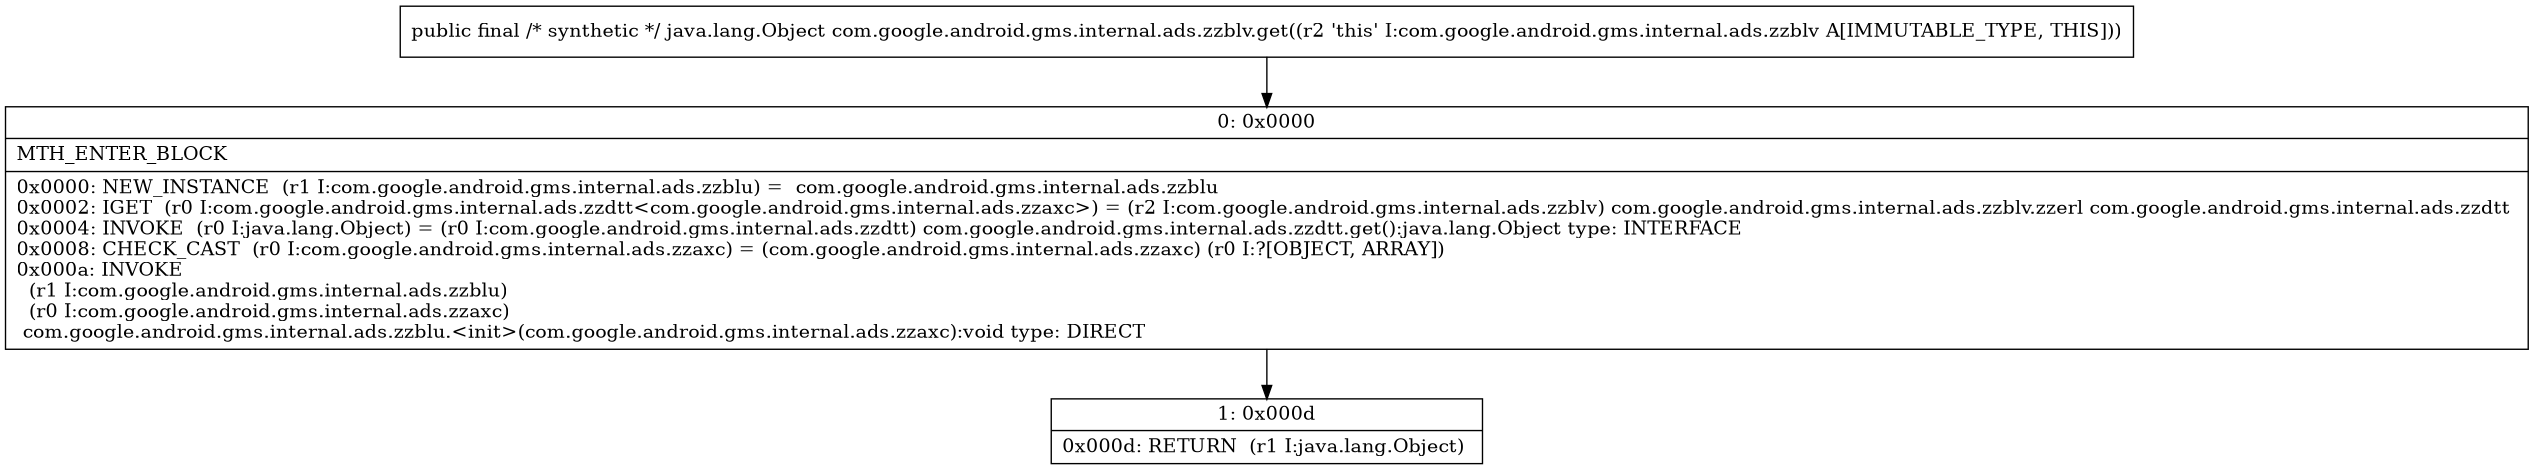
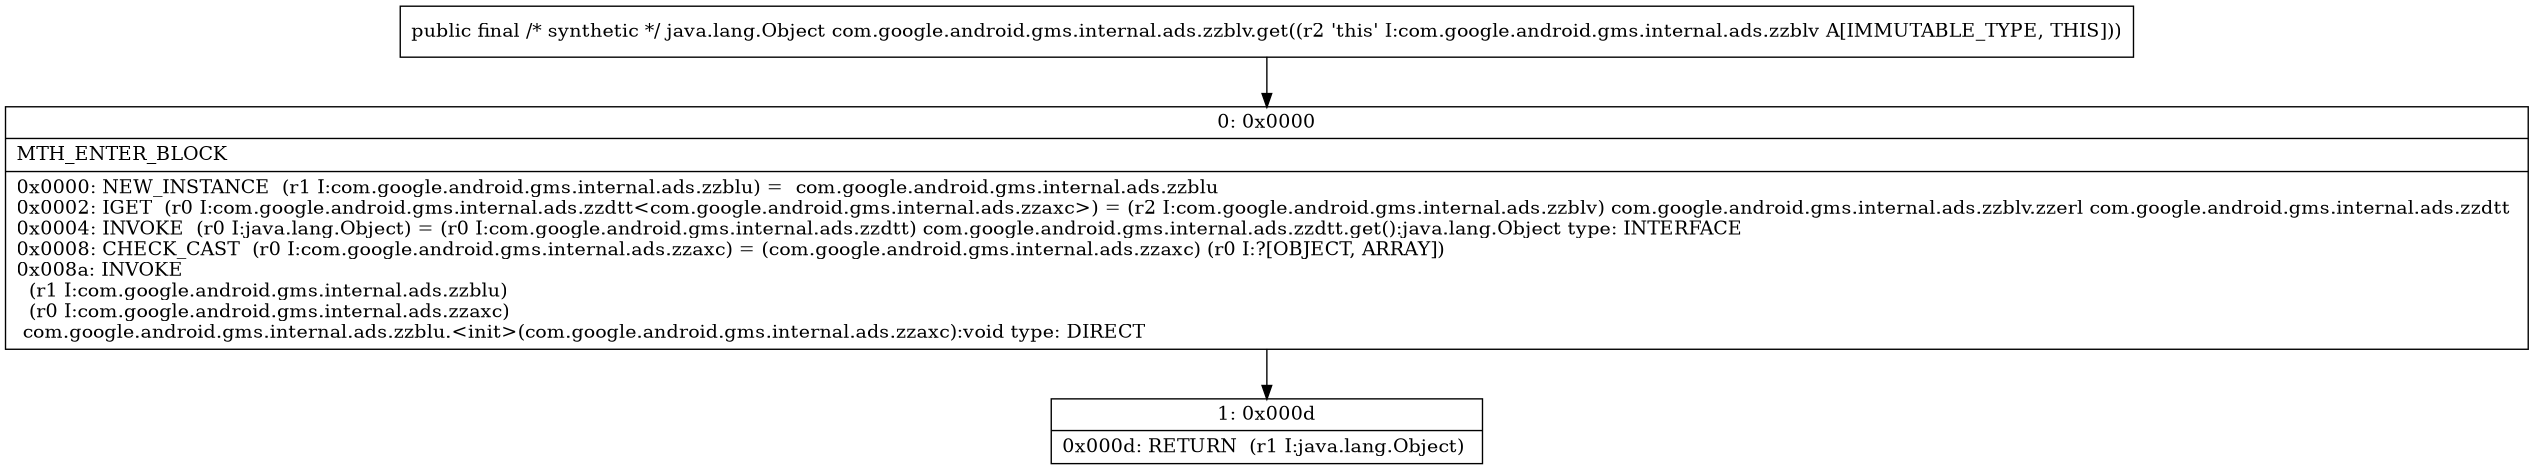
node "0: 0x0000": text "0x000a: INVOKE" -> "0x008a: INVOKE"
